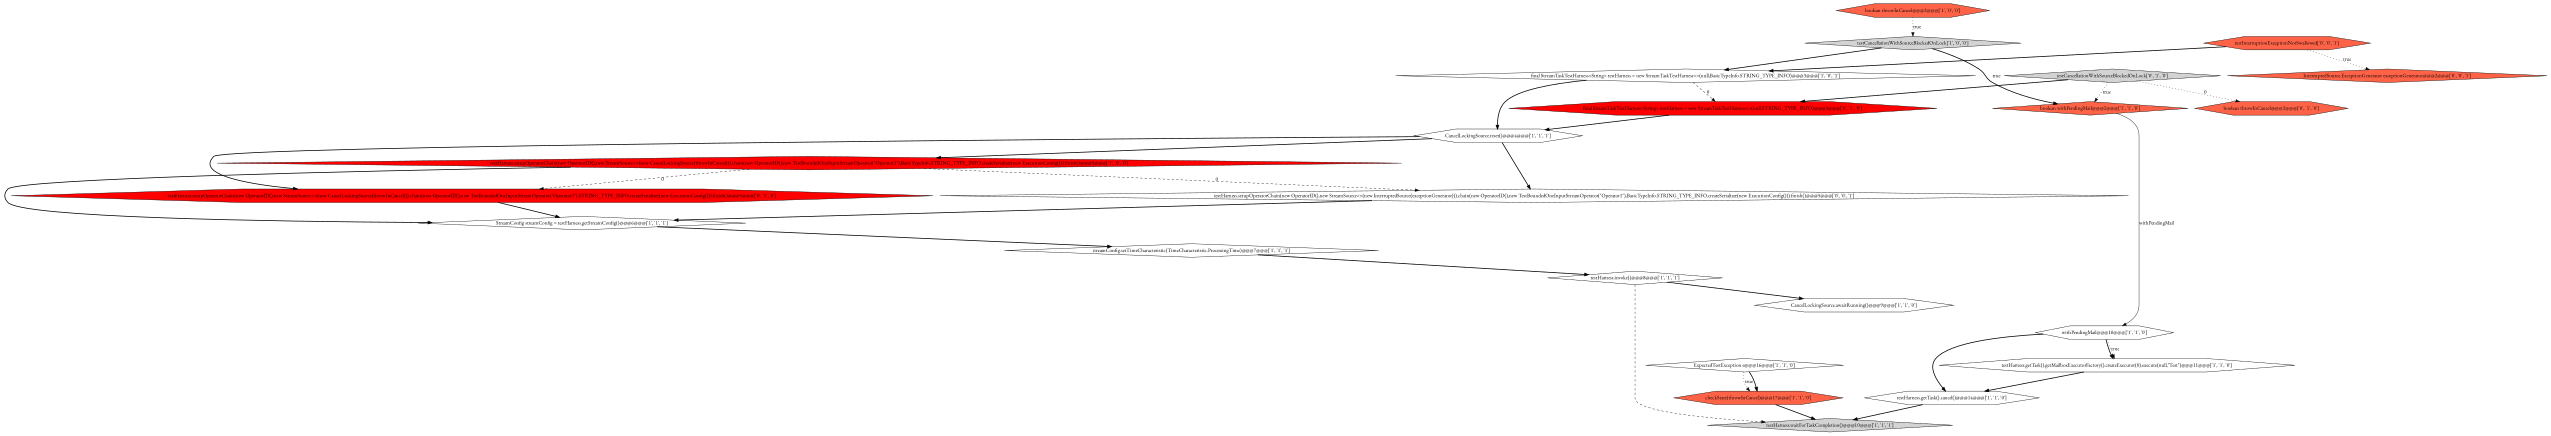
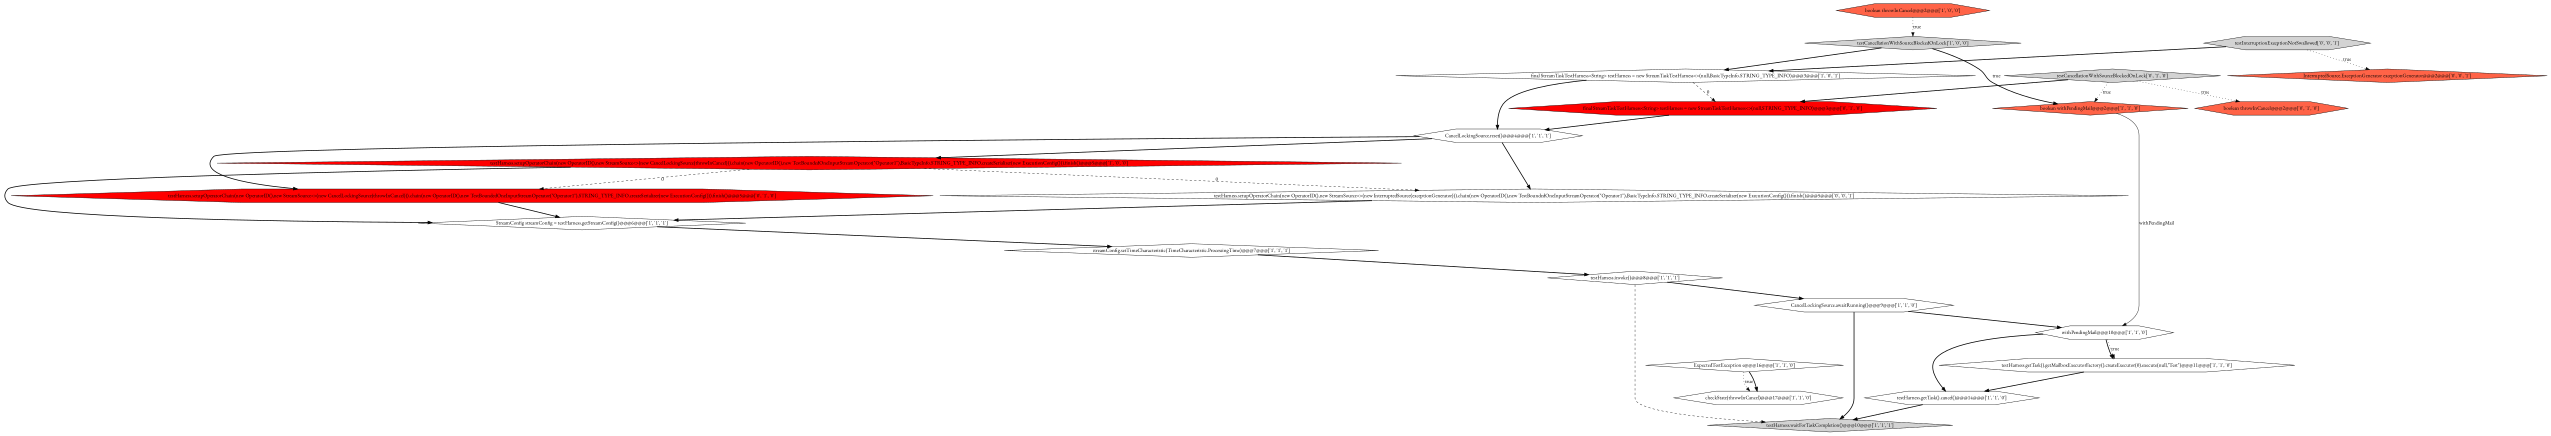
node "testInterruptionExceptionNotSwallowed['0', '0', '1']": fillcolor tomato -> lightgray
edge "testCancellationWithSourceBlockedOnLock['0', '1', '0']" -> "boolean throwInCancel@@@2@@@['0', '1', '0']": label "0" -> "true"
edge "CancelLockingSource.awaitRunning()@@@9@@@['1', '1', '0']" -> "withPendingMail@@@10@@@['1', '1', '0']": added
node "checkState(throwInCancel)@@@17@@@['1', '1', '0']": fillcolor tomato -> white
edge "checkState(throwInCancel)@@@17@@@['1', '1', '0']" -> "testHarness.waitForTaskCompletion()@@@10@@@['1', '1', '1']": now "CancelLockingSource.awaitRunning()@@@9@@@['1', '1', '0']" -> "testHarness.waitForTaskCompletion()@@@10@@@['1', '1', '1']"
